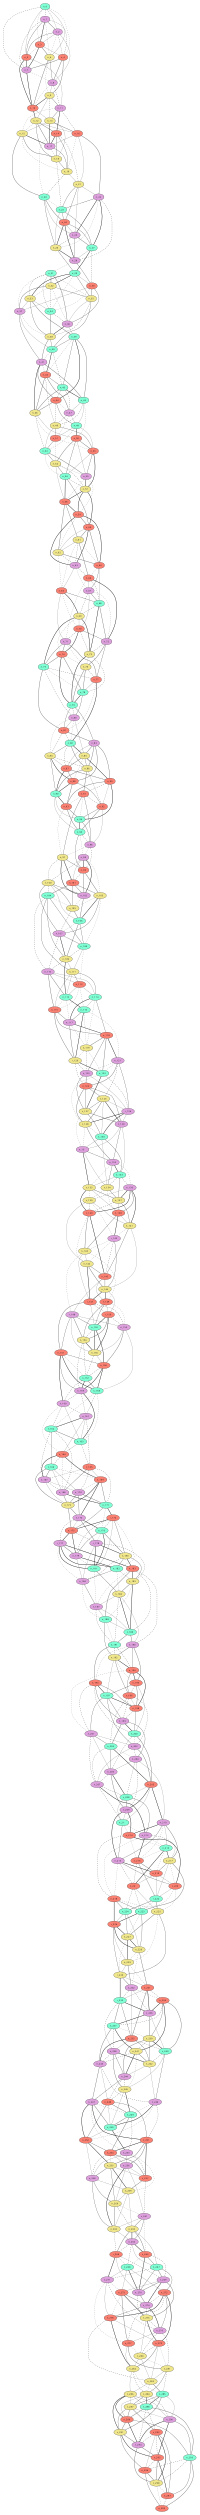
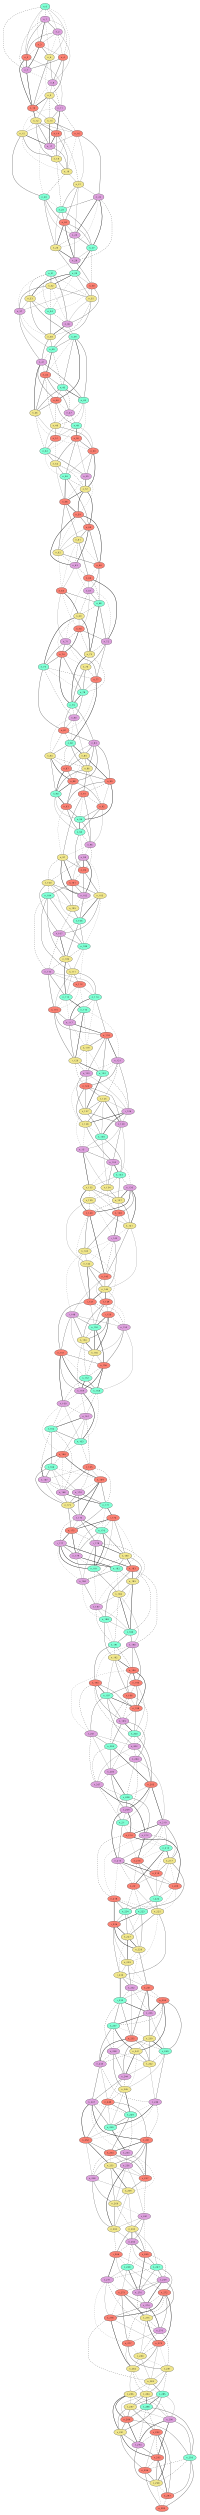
edge "n_238" -- "n_242": style bold -> dashed
